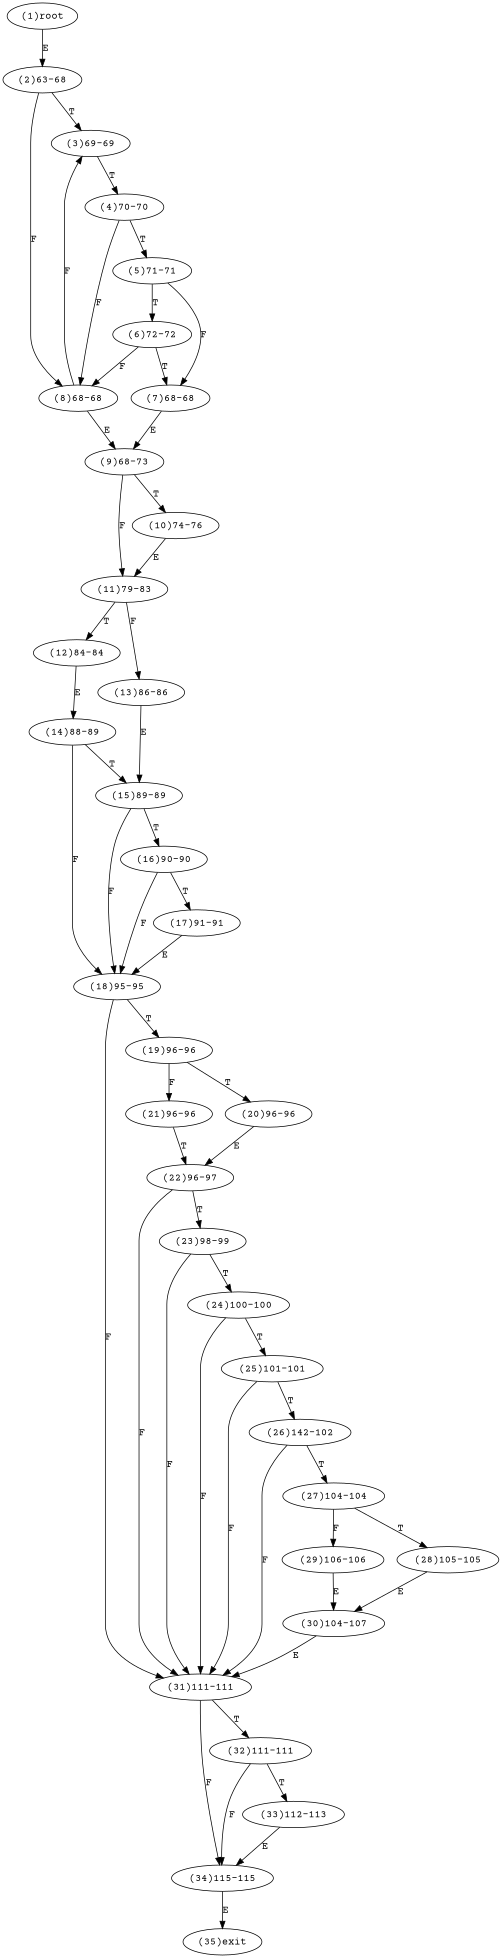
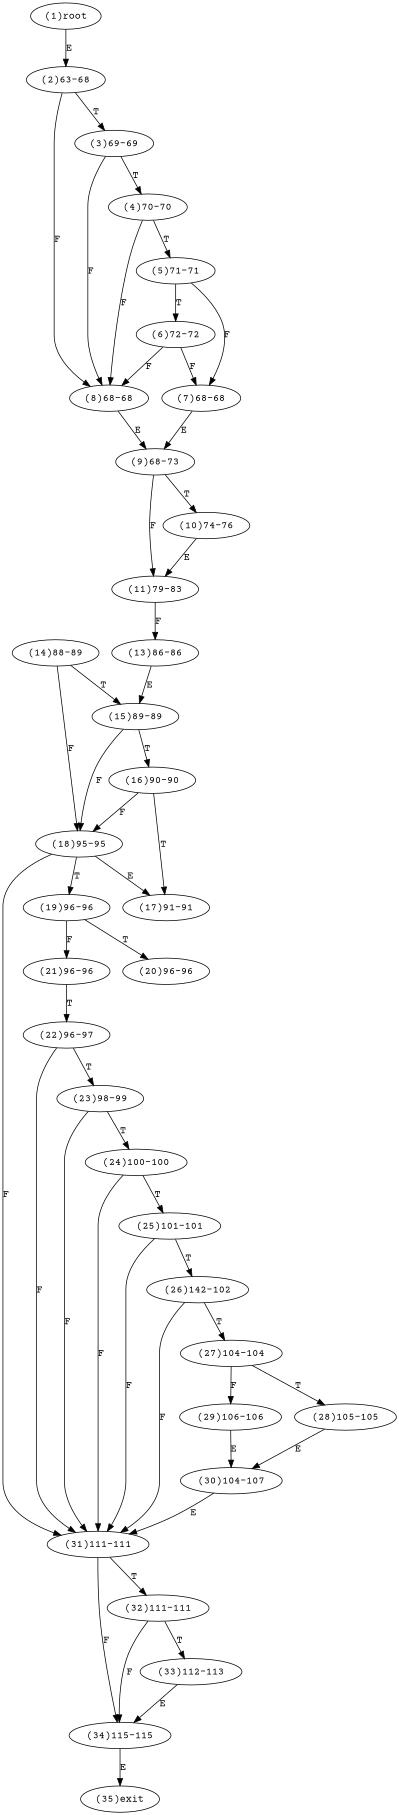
edge "(8)68-68" -> "(3)69-69": reversed
edge "(6)72-72" -> "(7)68-68": label "T" -> "F"
node "(12)84-84": removed
edge "(17)91-91" -> "(18)95-95": reversed
edge "(20)96-96" -> "(22)96-97": removed, label "E"
